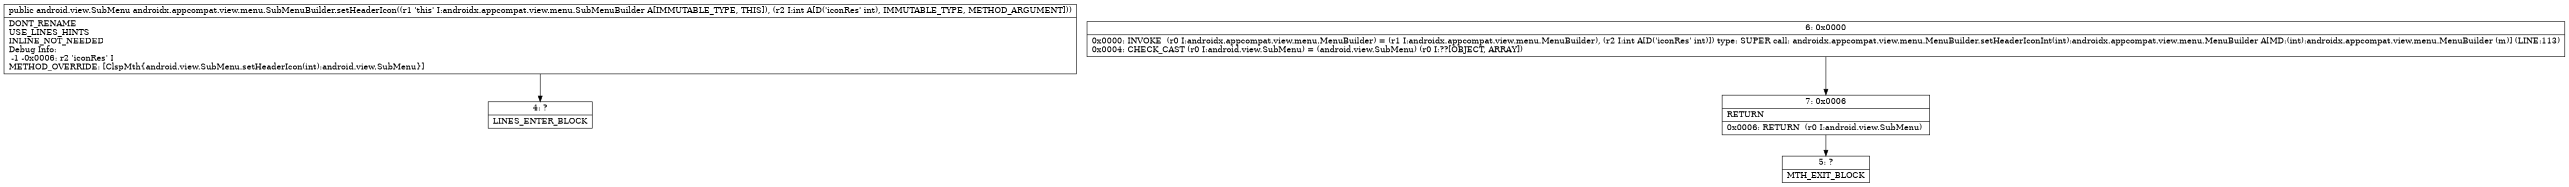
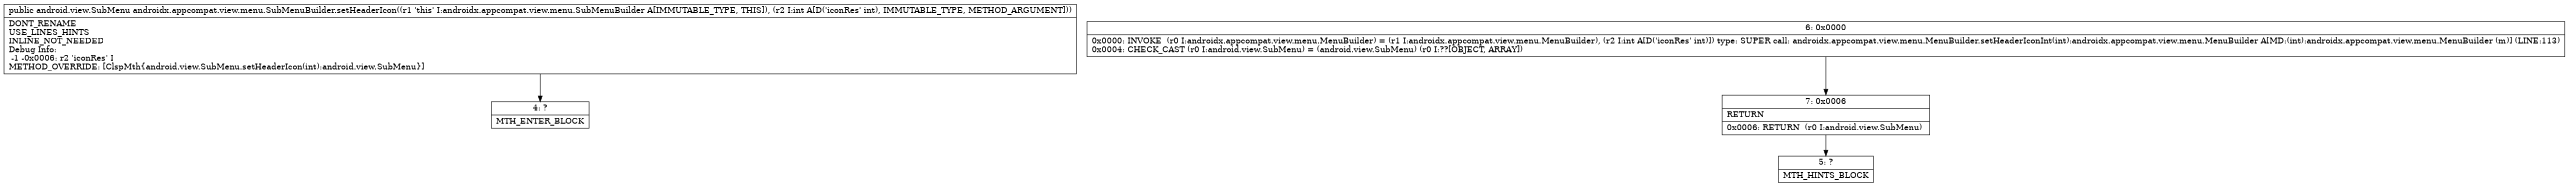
node "4: ?": text "LINES_ENTER_BLOCK" -> "MTH_ENTER_BLOCK"
node "5: ?": text "MTH_EXIT_BLOCK" -> "MTH_HINTS_BLOCK"
